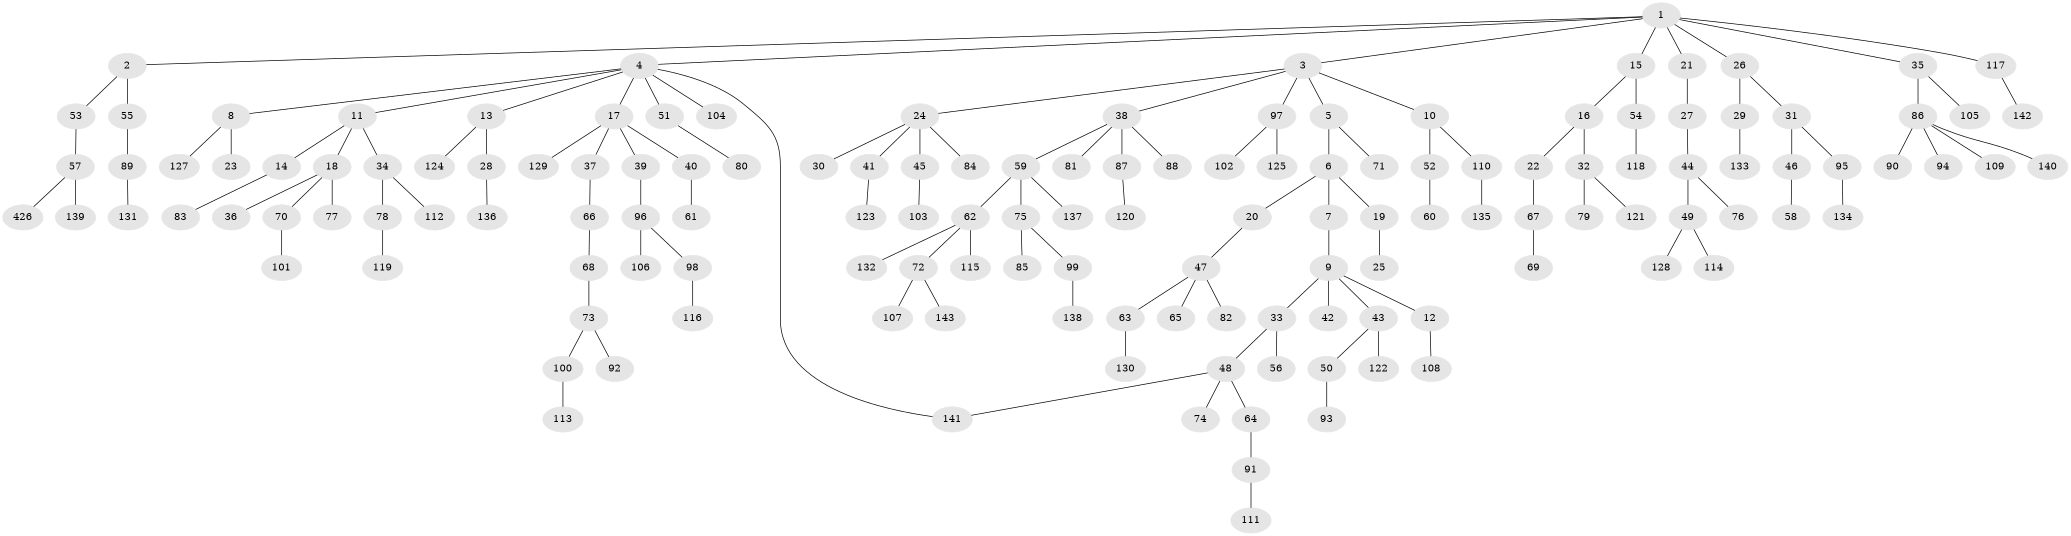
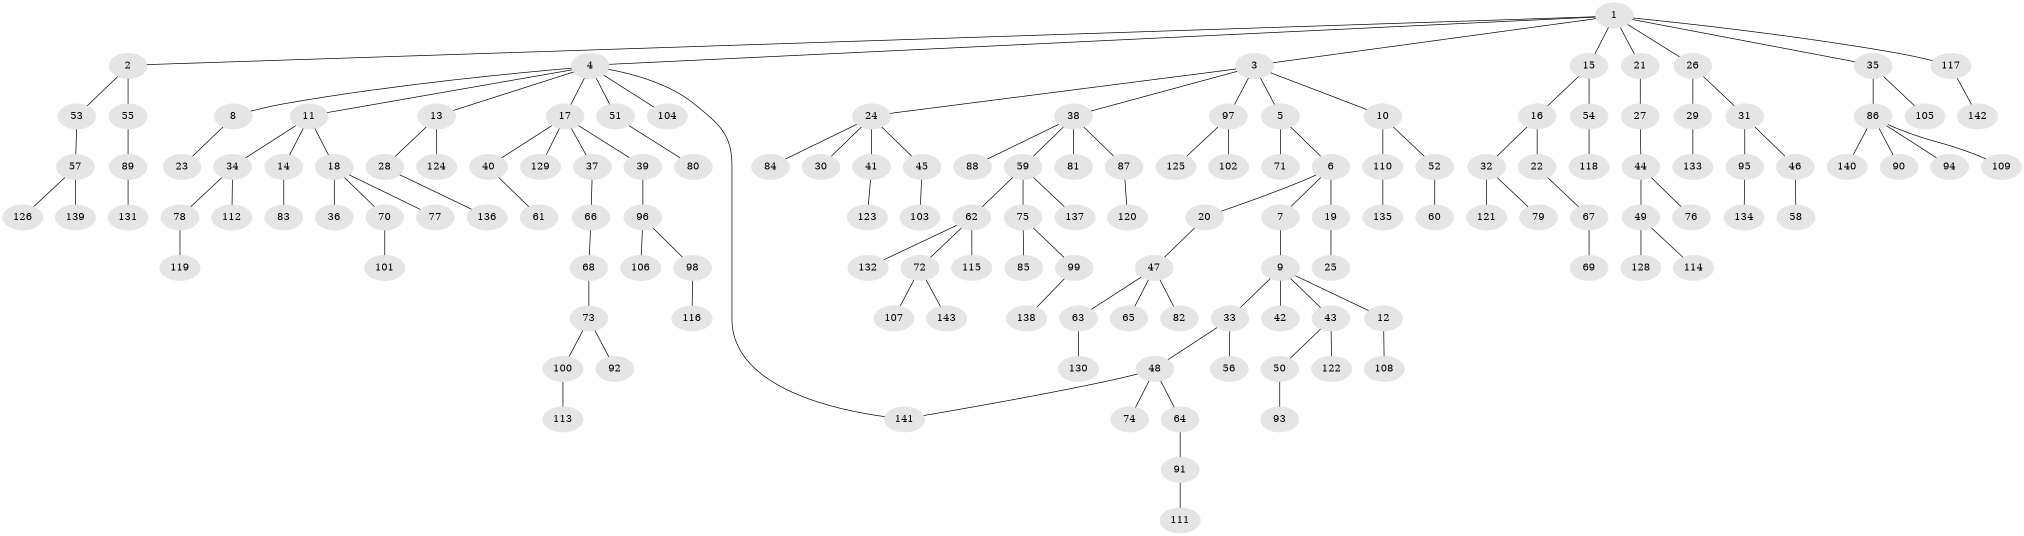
node "127": removed
node "426": label "426" -> "126"
